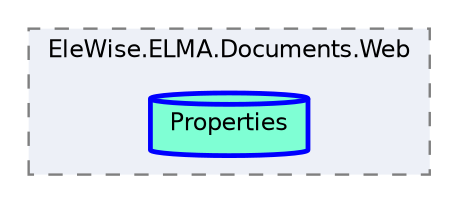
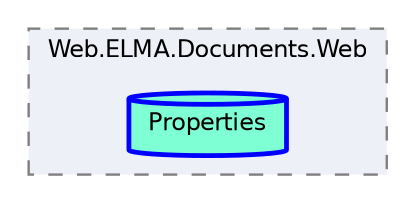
cluster "EleWise.ELMA.Documents.Web": label "EleWise.ELMA.Documents.Web" -> "Web.ELMA.Documents.Web"
